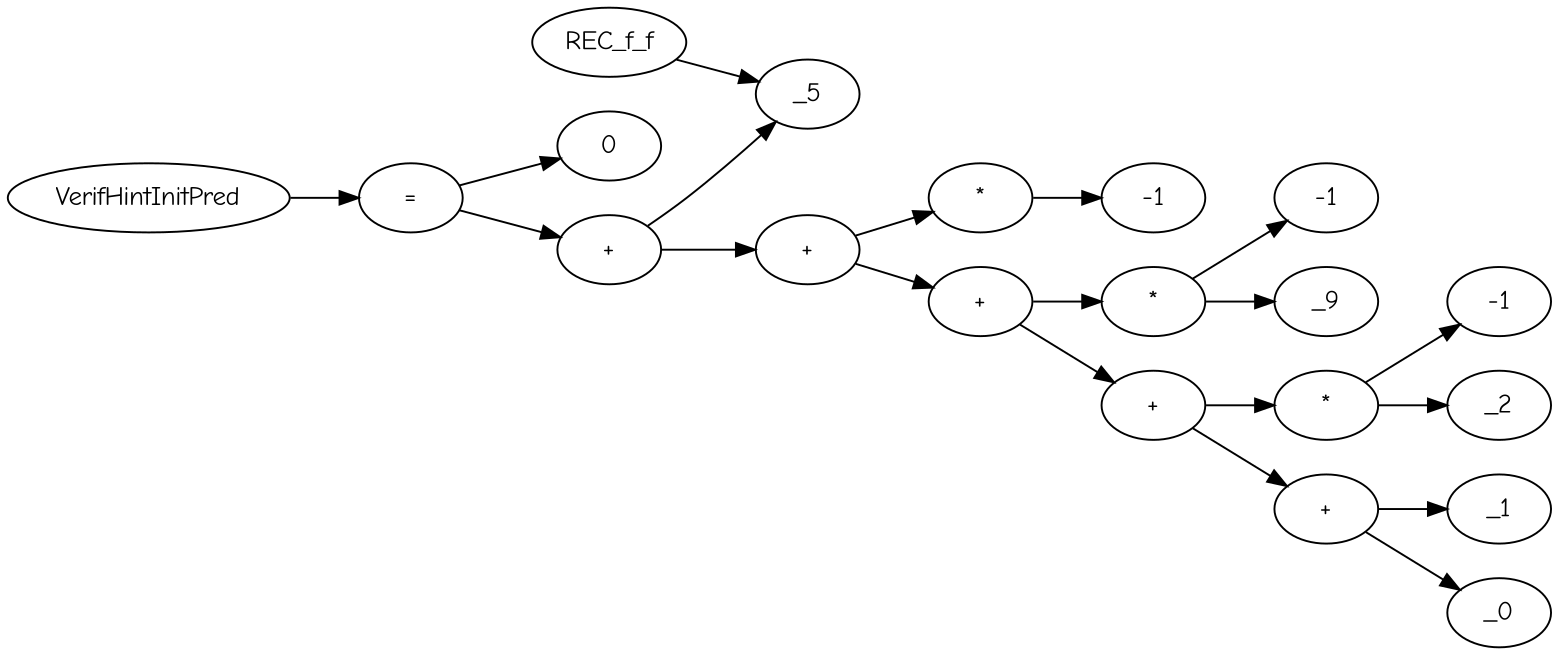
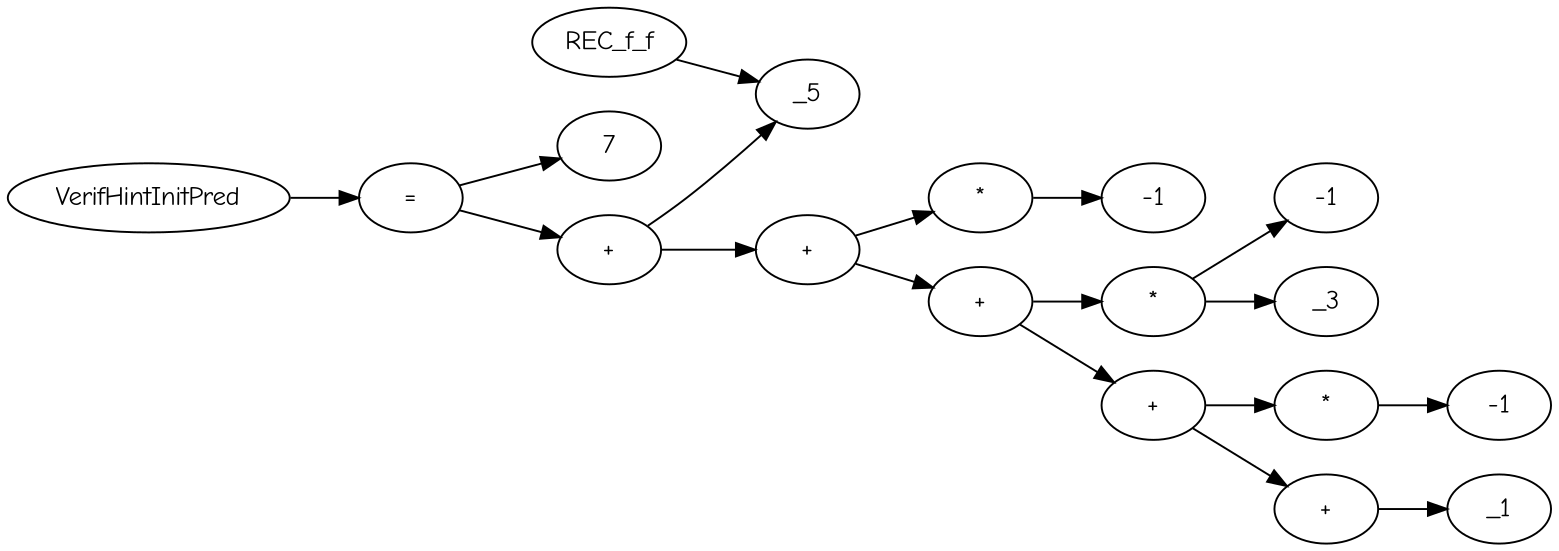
node "0": label "0" -> "7"
node "_9": label "_9" -> "_3"
node "_2": removed
node "_0": removed
